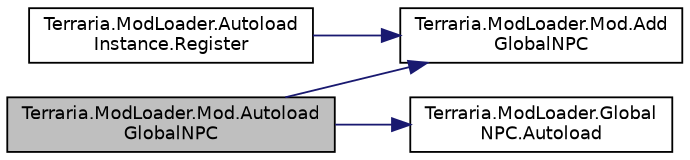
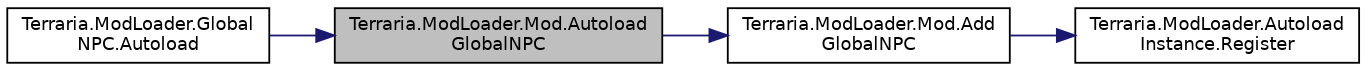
edge "Terraria.ModLoader.Autoload Instance.Register" -> "Terraria.ModLoader.Mod.Add GlobalNPC": reversed
edge "Terraria.ModLoader.Mod.Autoload GlobalNPC" -> "Terraria.ModLoader.Global NPC.Autoload": reversed
